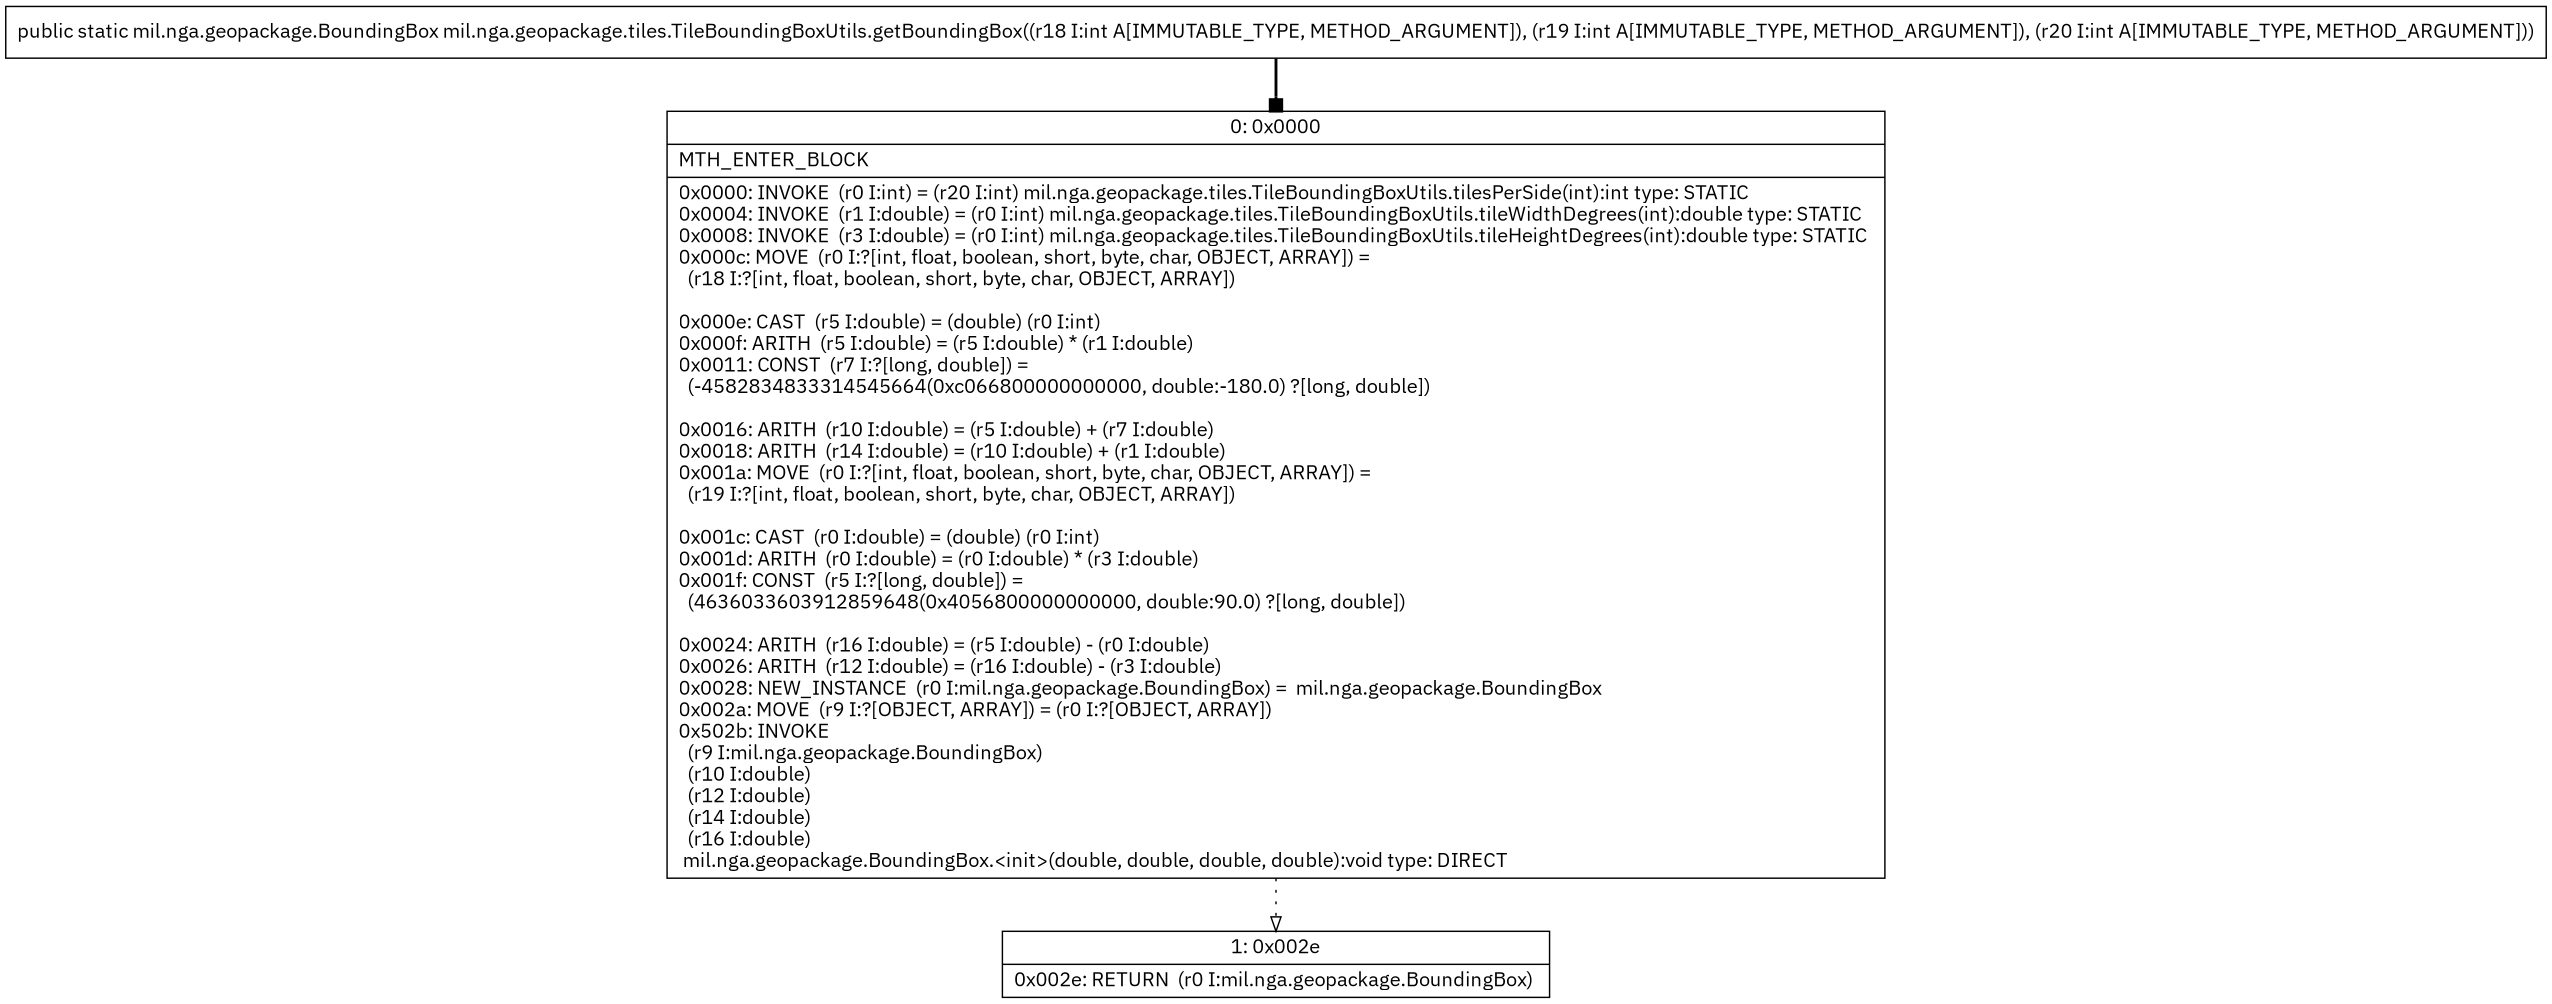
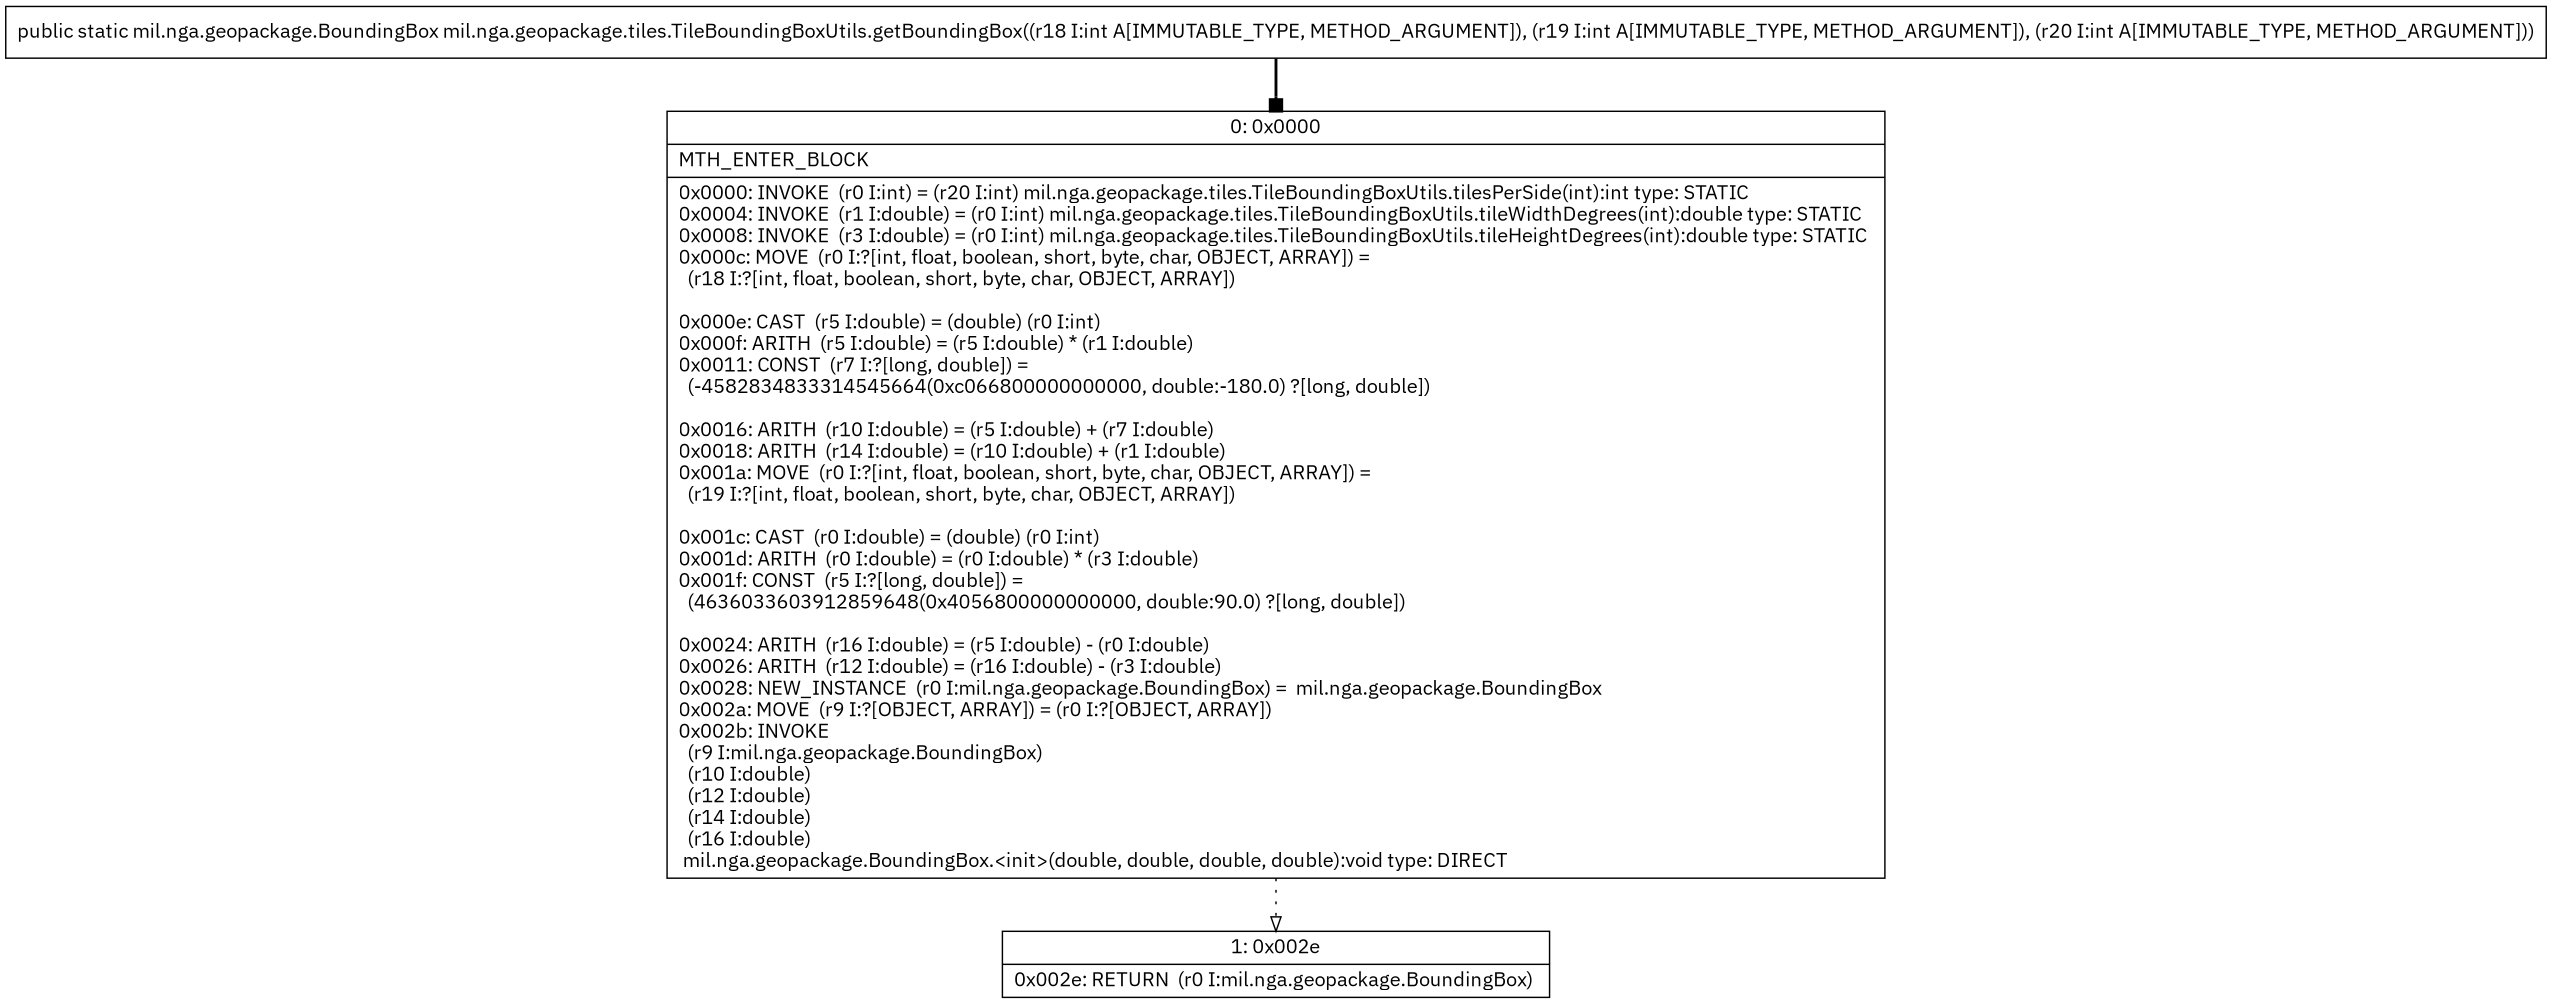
node "0: 0x0000": text "0x502b: INVOKE" -> "0x002b: INVOKE"
